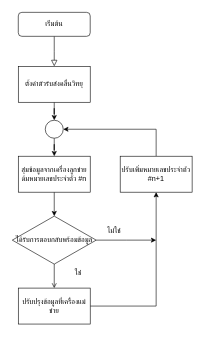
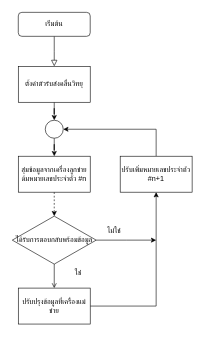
edge "สุ่มข้อมูลจากเครื่องลูกข่าย ด้มหมายเลขประจำตัว #n" -> "ได้รับการตอบกลับพร้อมข้อมูล": style solid -> dashed
